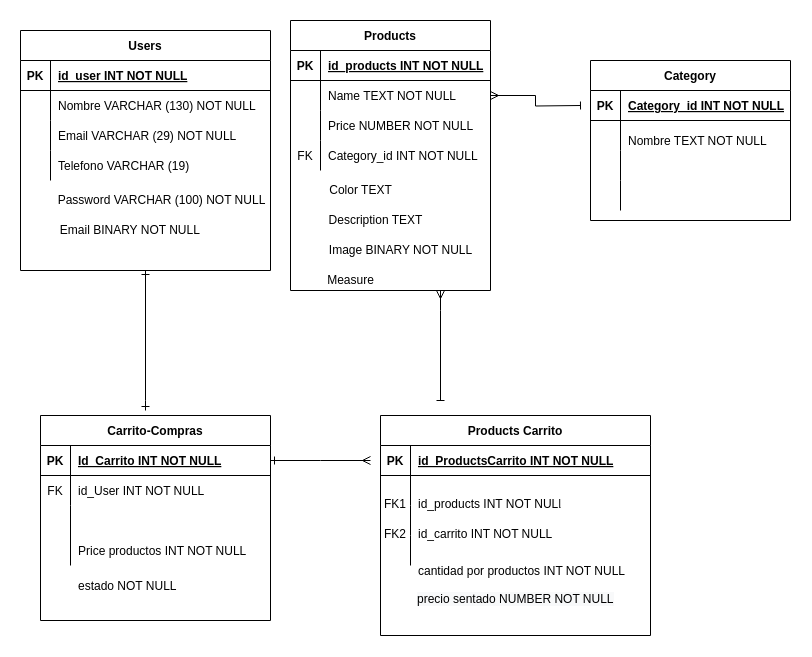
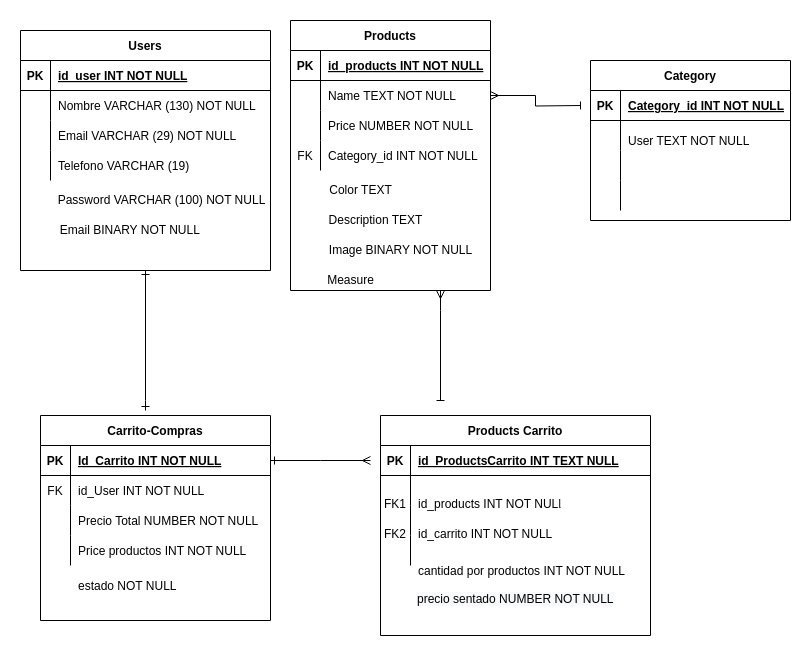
node "Nombre TEXT NOT NULL": label "Nombre TEXT NOT NULL" -> "User TEXT NOT NULL"
node "id_ProductsCarrito INT NOT NULL": label "id_ProductsCarrito INT NOT NULL" -> "id_ProductsCarrito INT TEXT NULL"
node "Precio Total NUMBER NOT NULL": added
